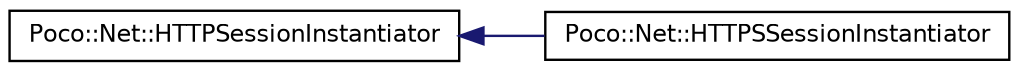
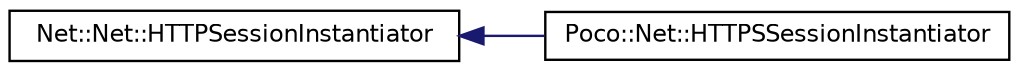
node "Poco::Net::HTTPSessionInstantiator": label "Poco::Net::HTTPSessionInstantiator" -> "Net::Net::HTTPSessionInstantiator"
